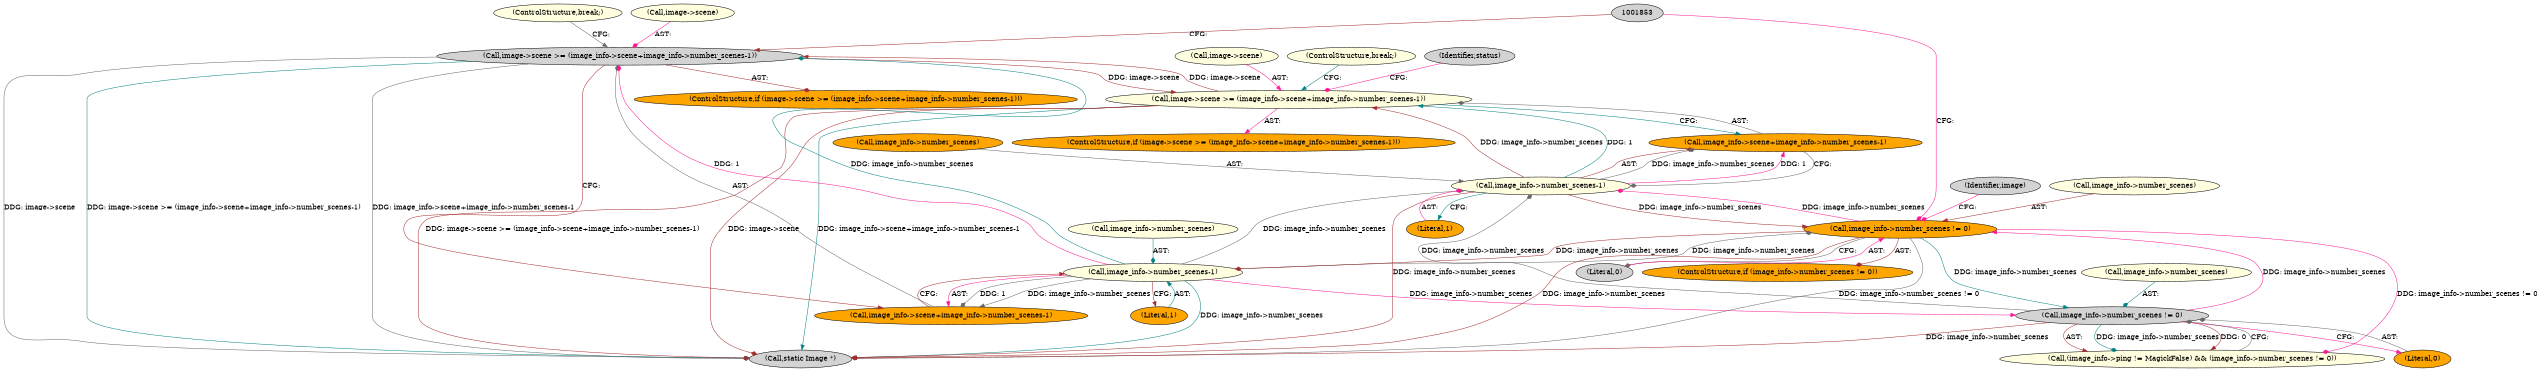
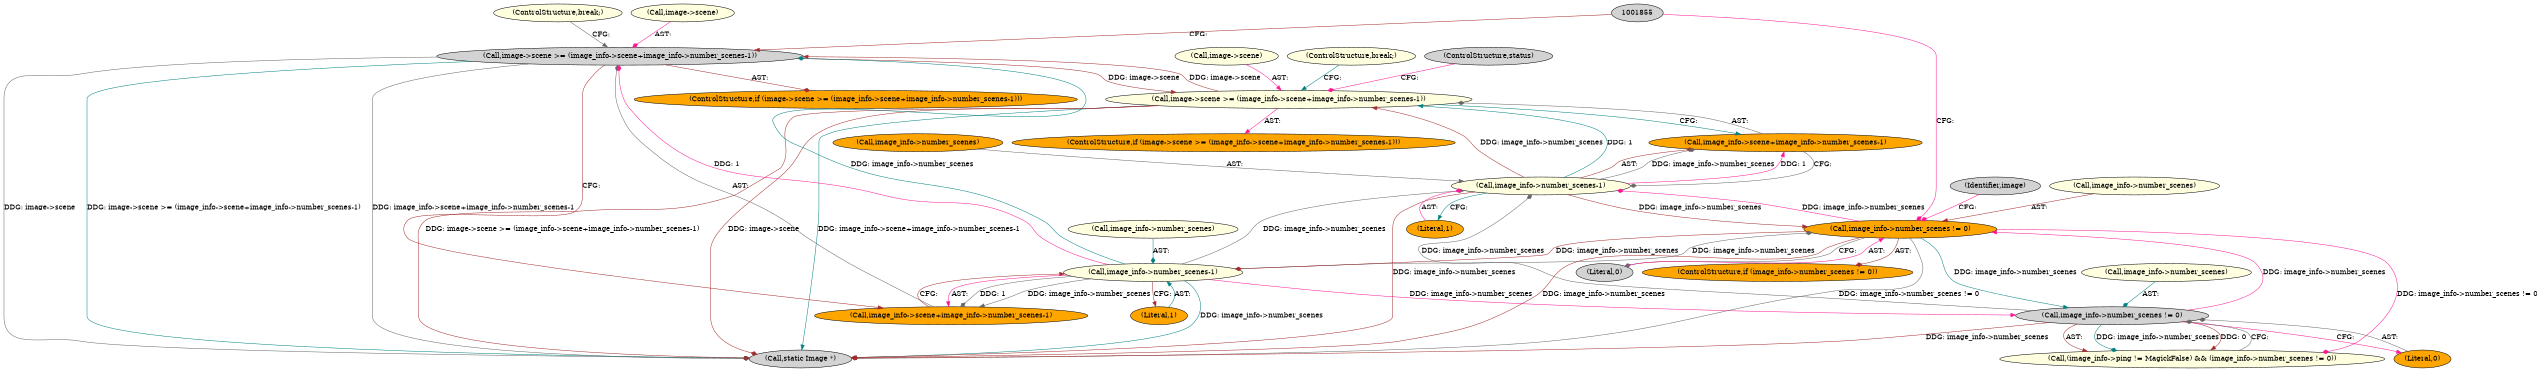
node "1001853": label "1001853" -> "1001855"
node "(Identifier,status)": label "(Identifier,status)" -> "(ControlStructure,status)"
